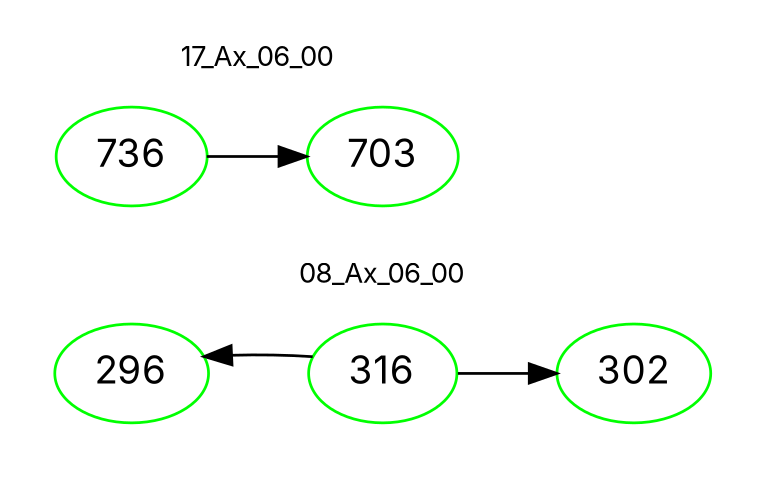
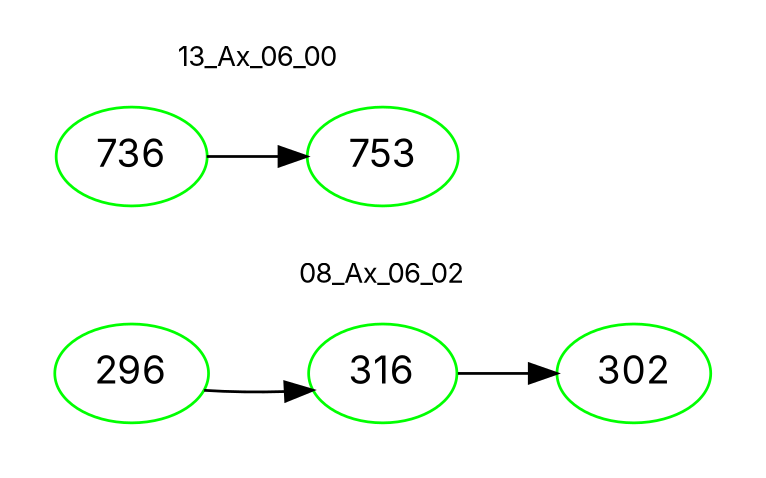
cluster "17_Ax_06_00": label "17_Ax_06_00" -> "13_Ax_06_00"
node "703": label "703" -> "753"
cluster "08_Ax_06_00": label "08_Ax_06_00" -> "08_Ax_06_02"
edge "316" -> "296": reversed
